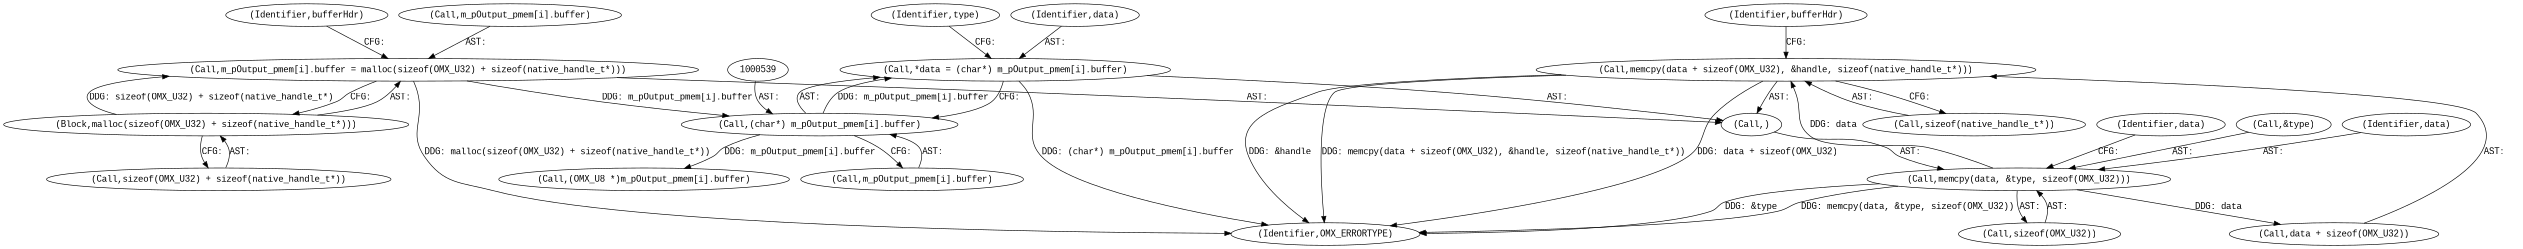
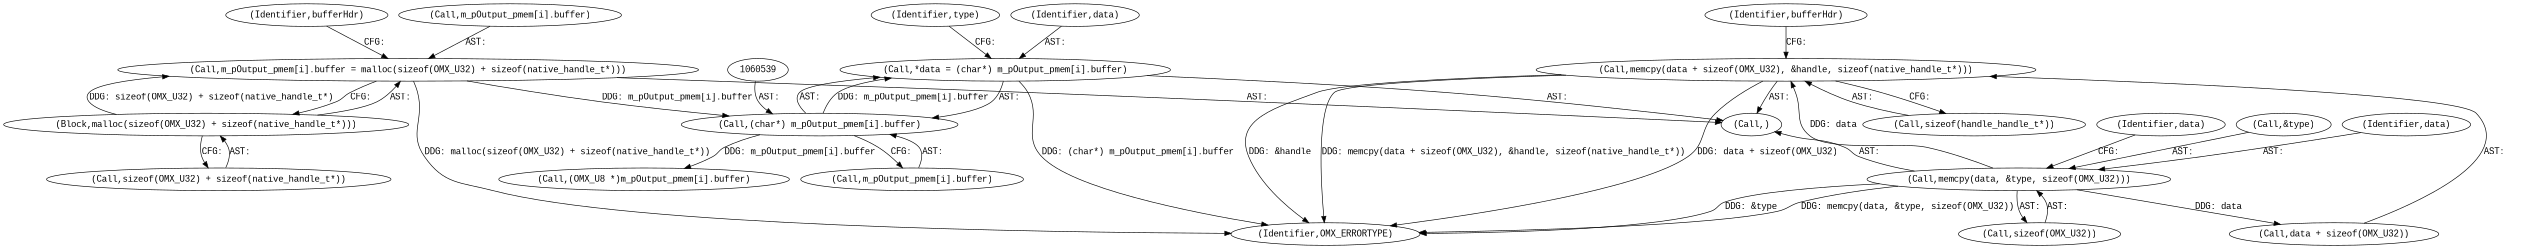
node "1000539": label "1000539" -> "1060539"
edge "(Call,*data = (char*) m_pOutput_pmem[i].buffer)" -> "(Call,(char*) m_pOutput_pmem[i].buffer)": label "CFG: " -> "AST: "
node "(Call,sizeof(native_handle_t*))": label "(Call,sizeof(native_handle_t*))" -> "(Call,sizeof(handle_handle_t*))"
edge "(Call,)" -> "(Call,memcpy(data, &type, sizeof(OMX_U32)))": reversed
